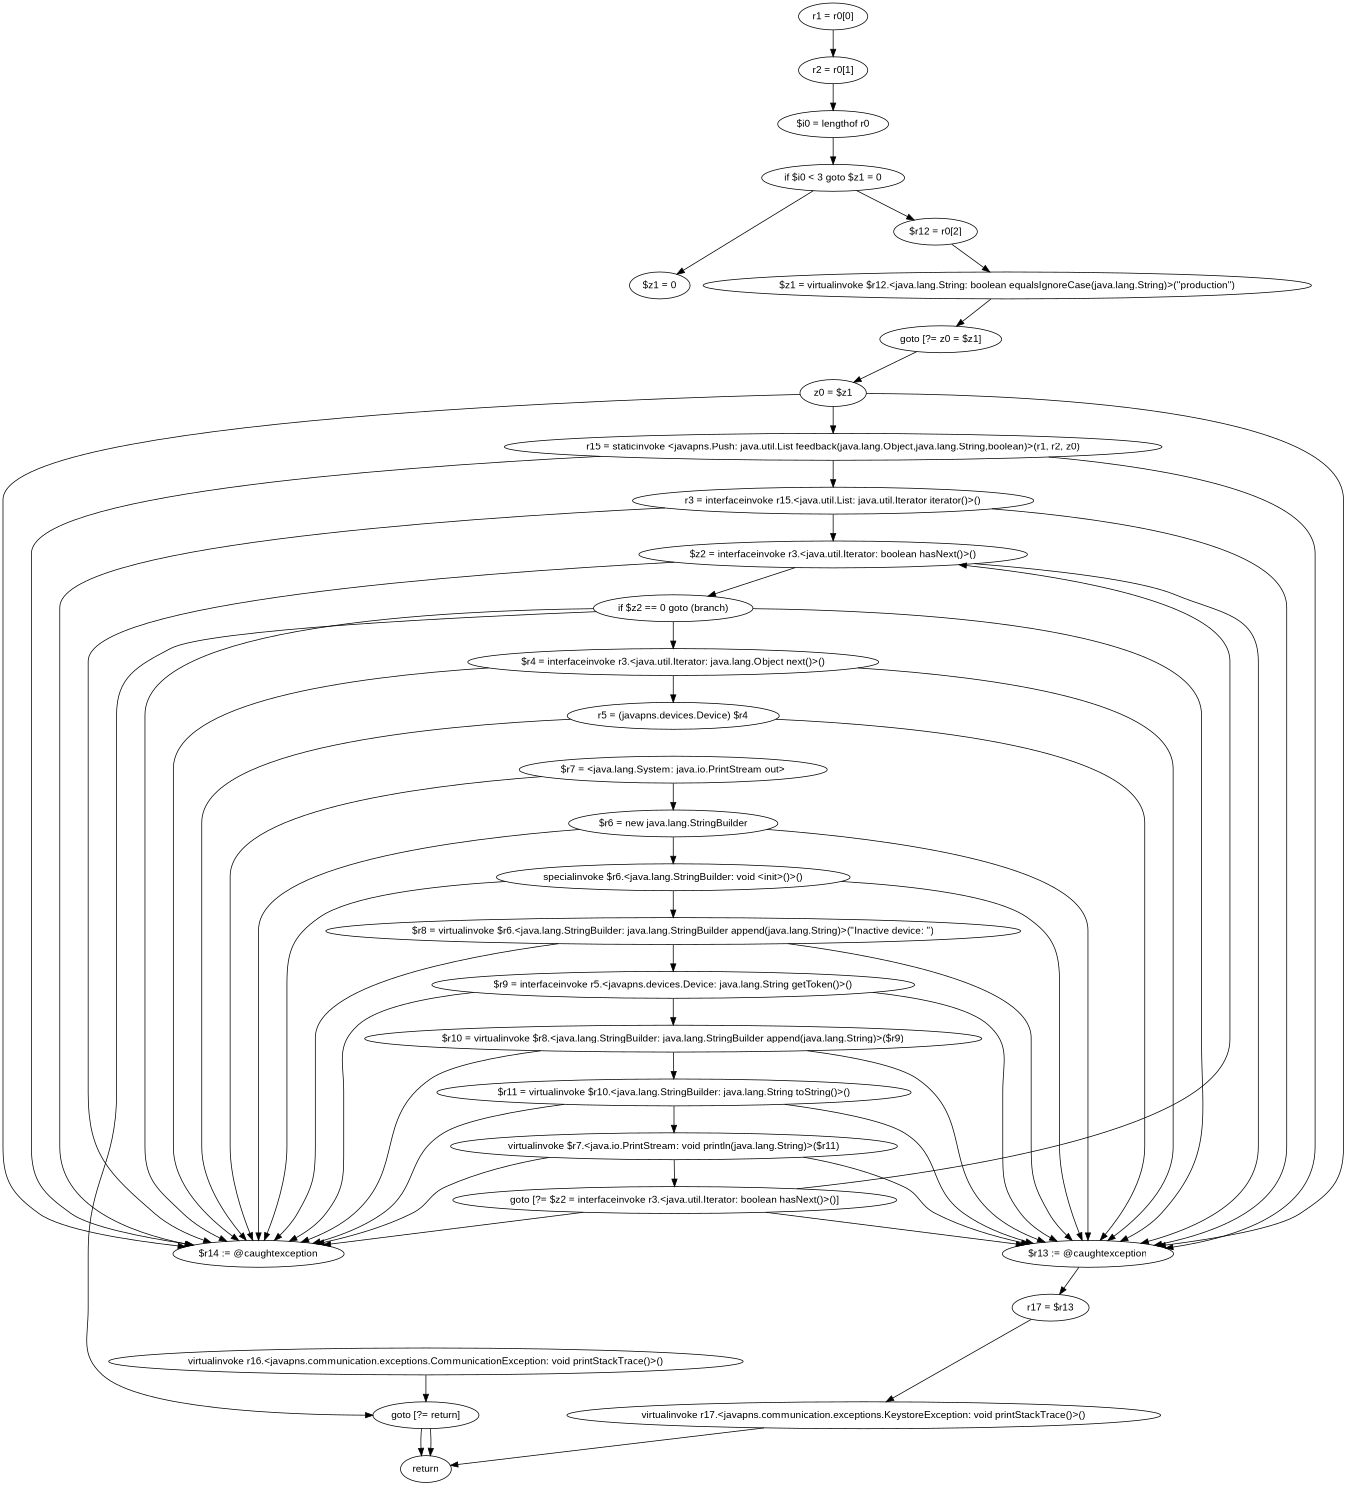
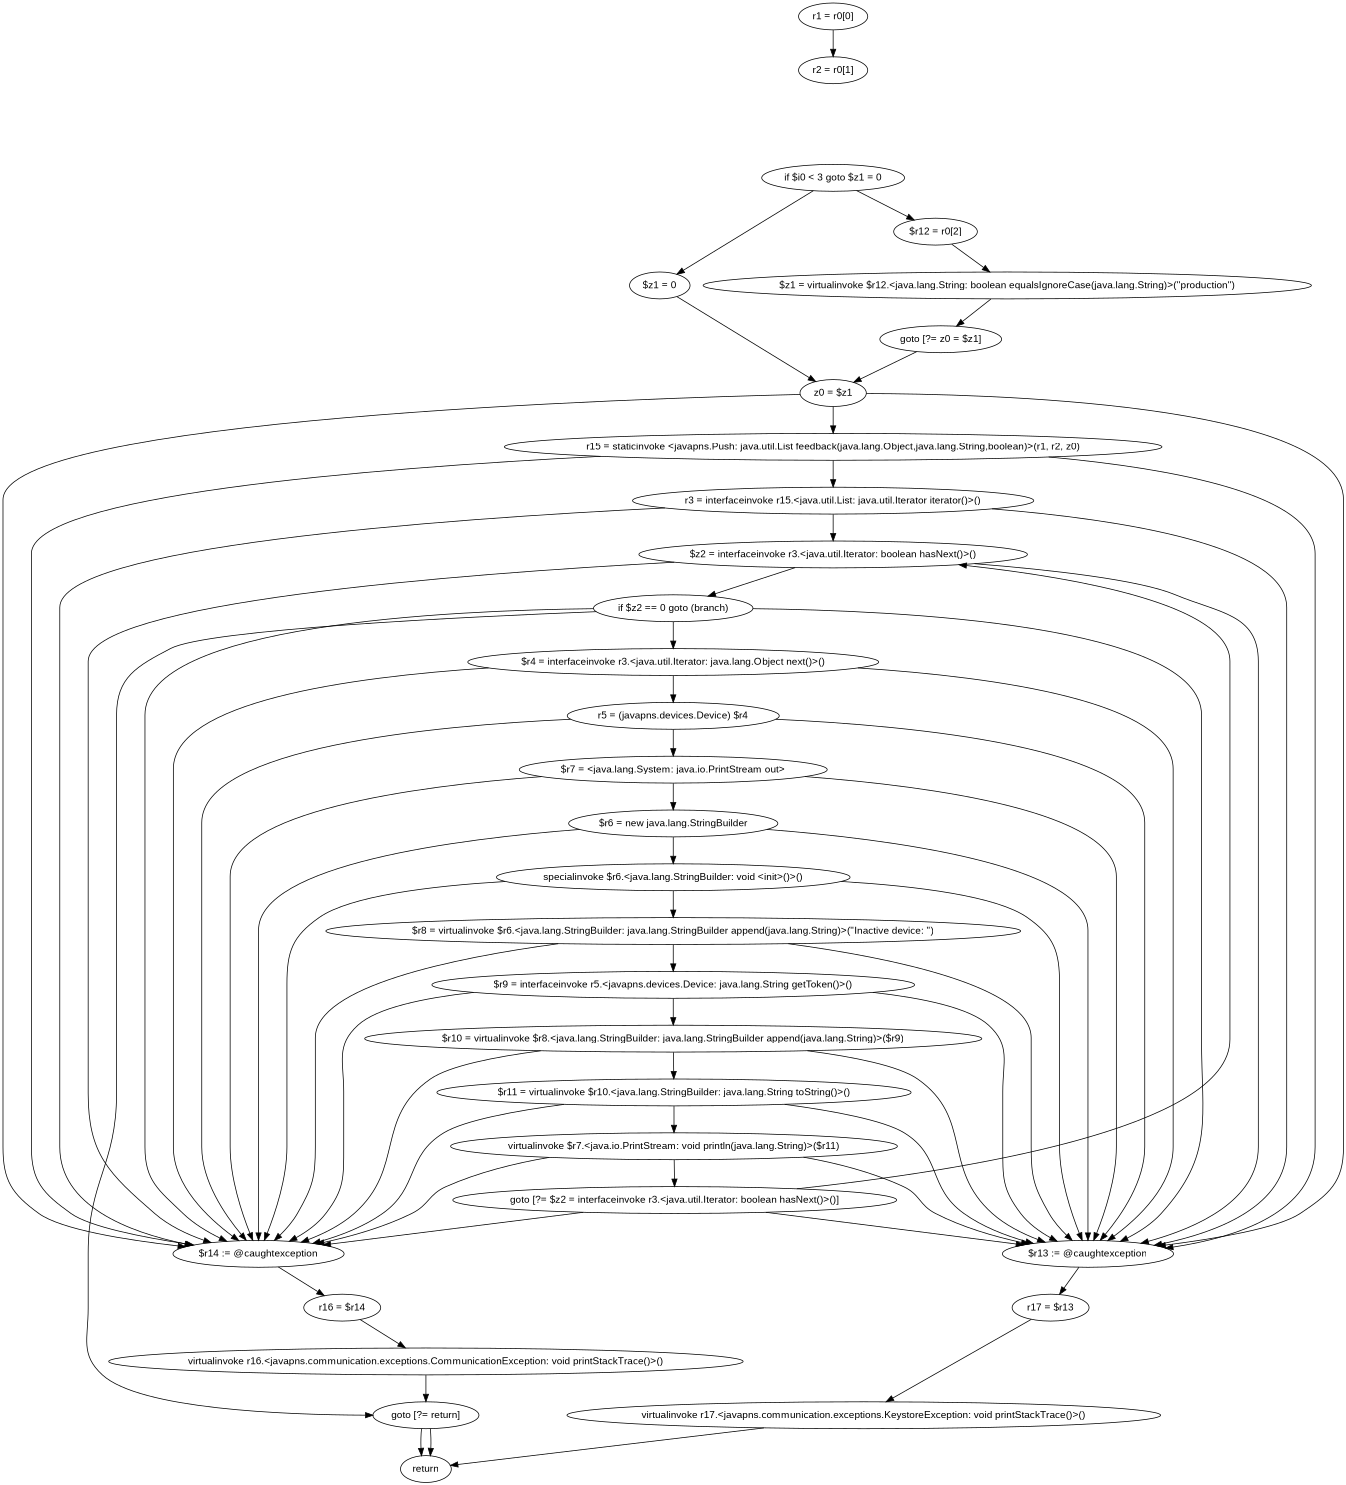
node "$i0 = lengthof r0": removed
edge "$z1 = 0" -> "z0 = $z1": added
edge "r5 = (javapns.devices.Device) $r4" -> "$r7 = <java.lang.System: java.io.PrintStream out>": added
edge "$r7 = <java.lang.System: java.io.PrintStream out>" -> "$r13 := @caughtexception": added
node "r16 = $r14": added
